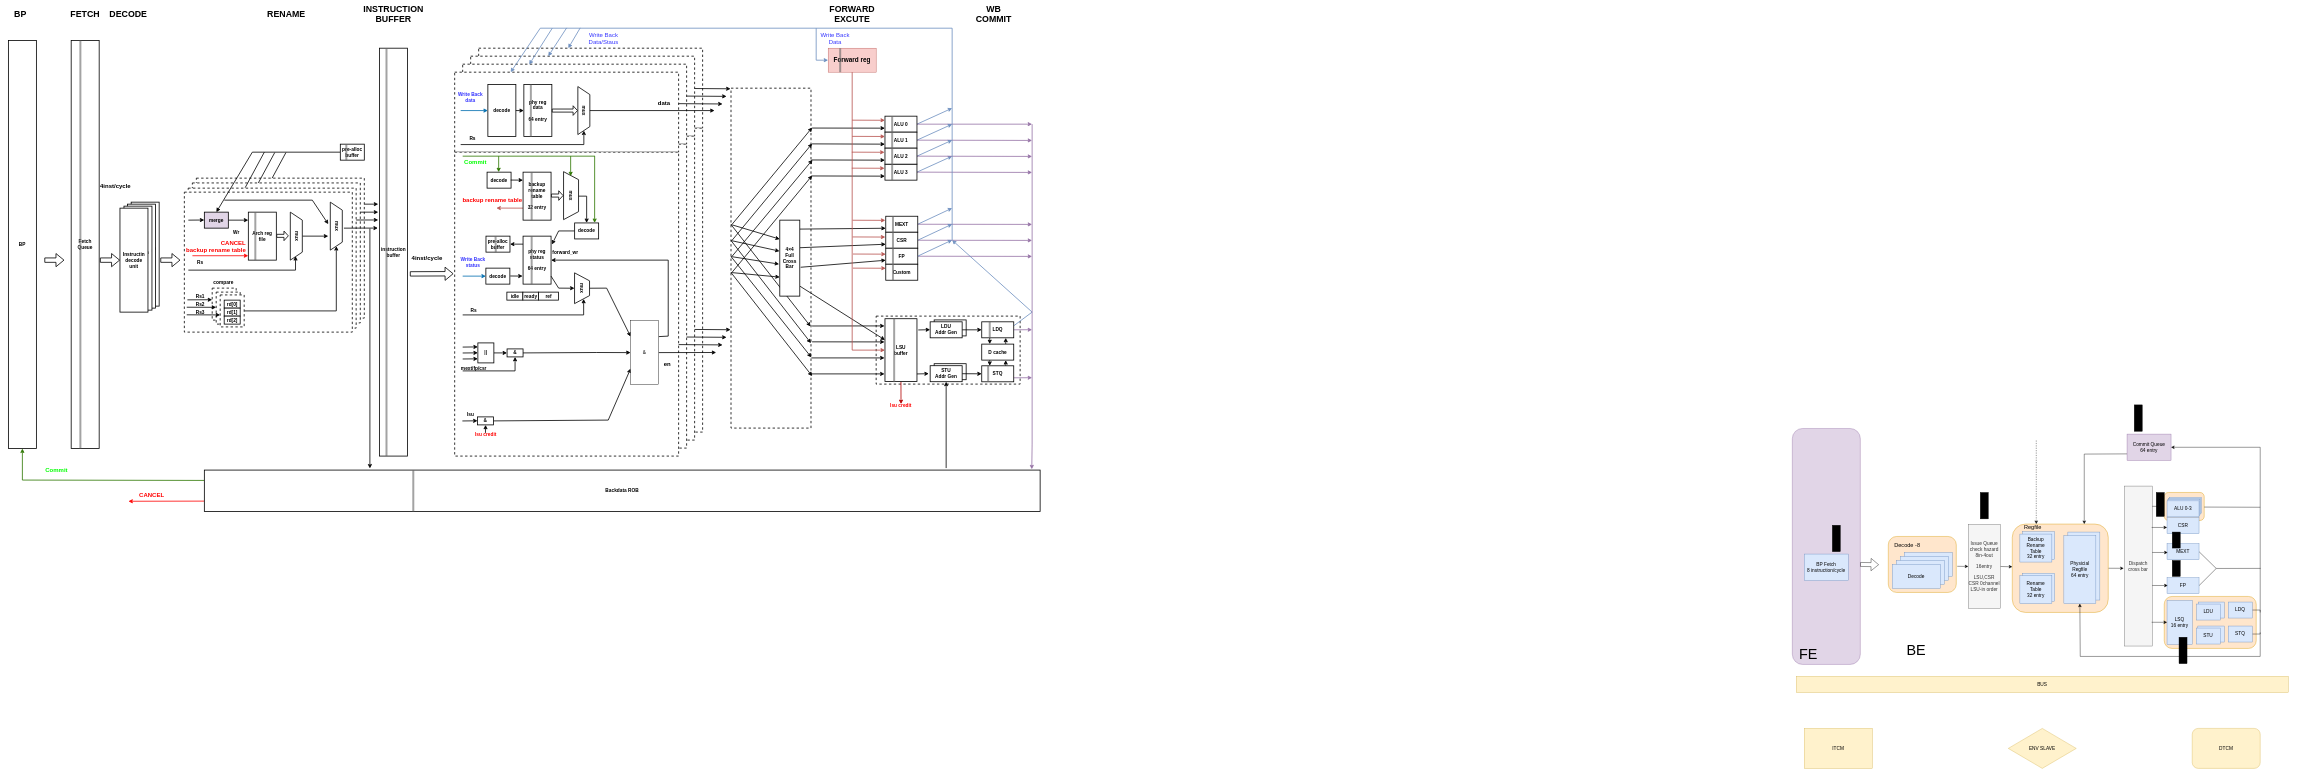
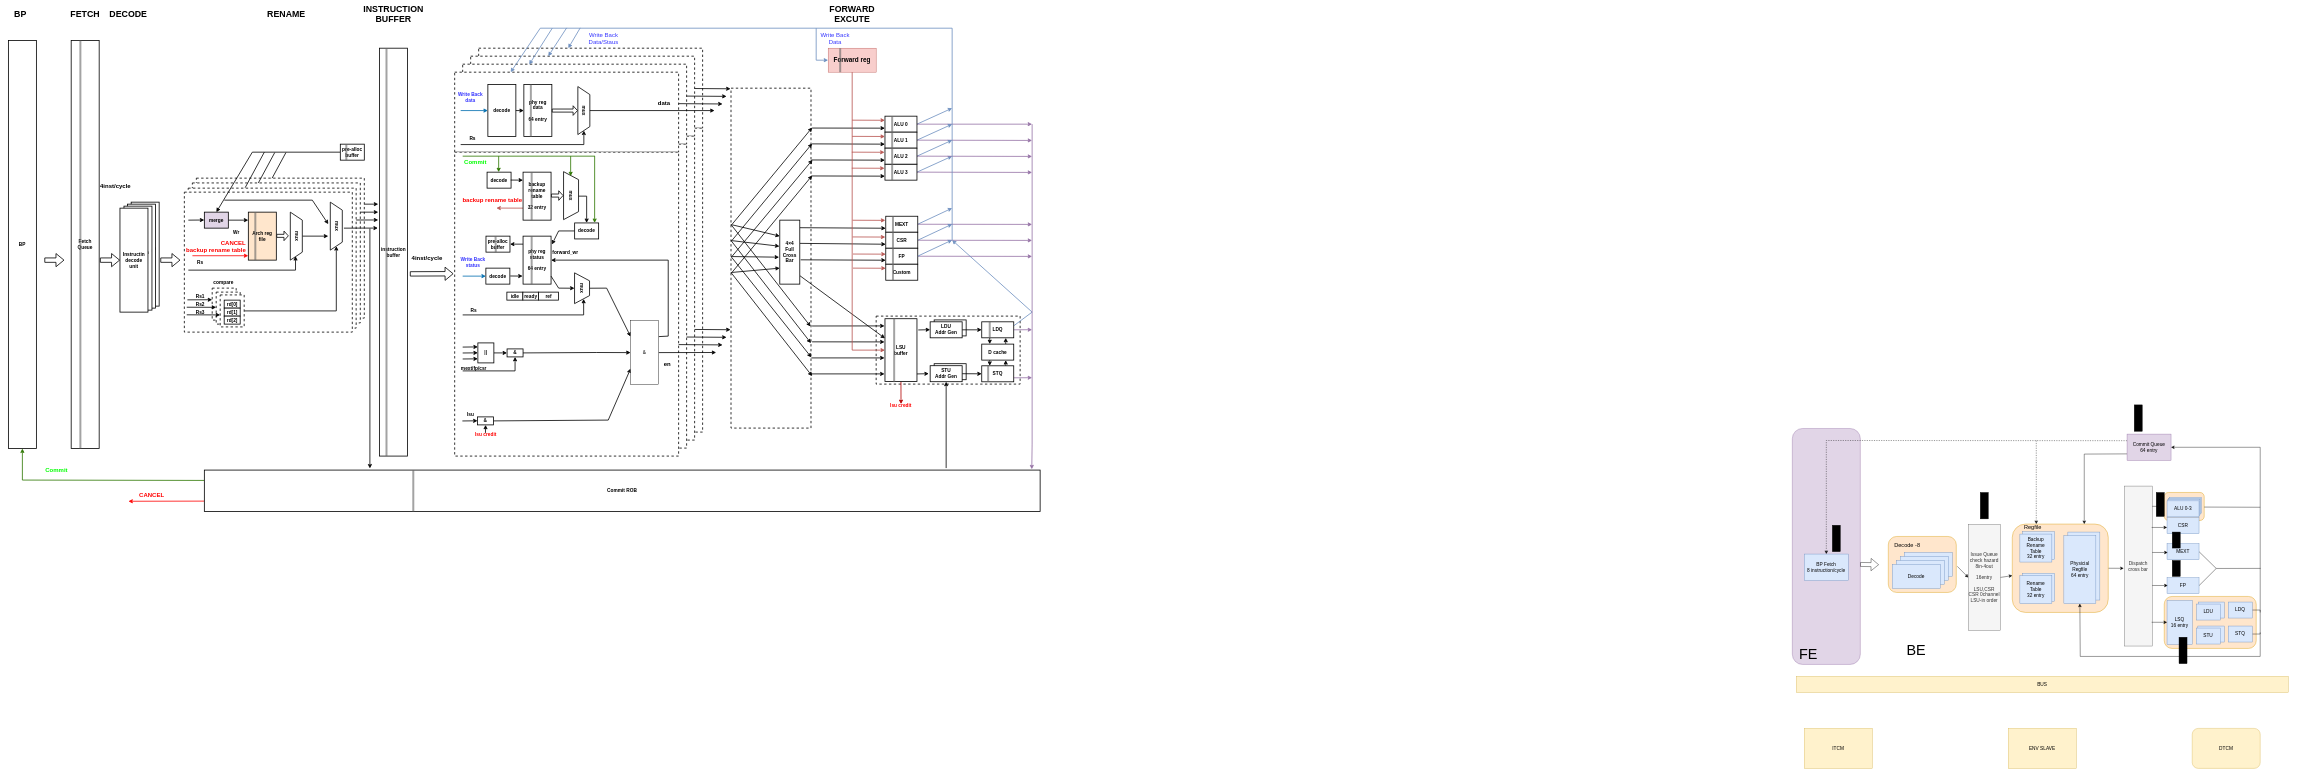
node "WBCOMMIT": removed
node "Arch reg file": fillcolor #ffffff -> #ffe6cc
node "4×4 Full Cross Bar": size 20x76 -> 20x64
node "Backdata ROB": label "Backdata ROB" -> "Commit ROB"
edge "Commit Queue 64 entry" -> "BP Fetch 8 instruction/cycle": added
node "Issue Queue check hazard 8in-4out 16entry LSU,CSR CSR 0channel LSU-in order": size 32x84 -> 32x106
node "ENV SLAVE": shape diamond -> rectangle
